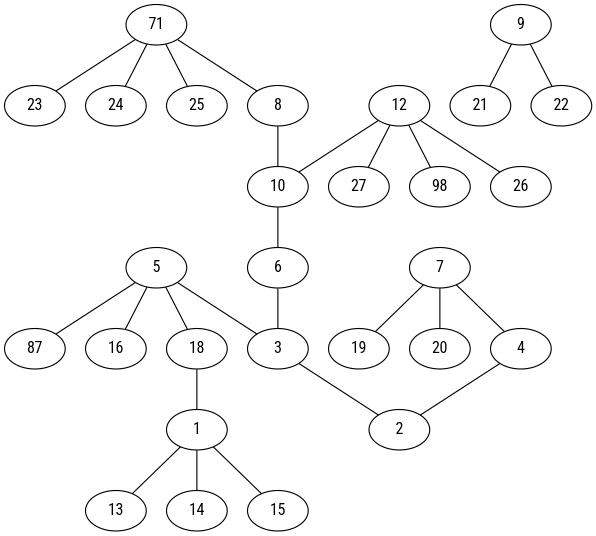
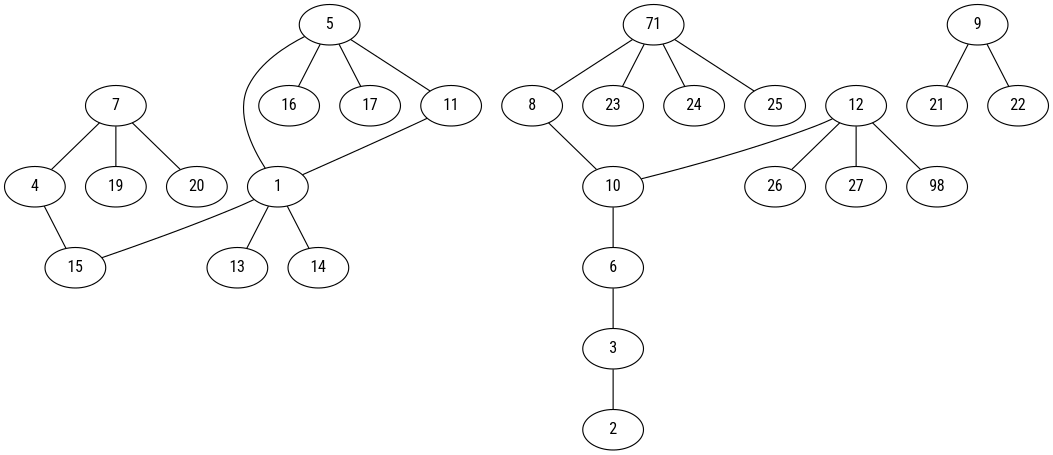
edge "5" -- "3": now "5" -- "1"
node "87": label "87" -> "17"
node "18": label "18" -> "11"
edge "4" -- "2": now "4" -- "15"
